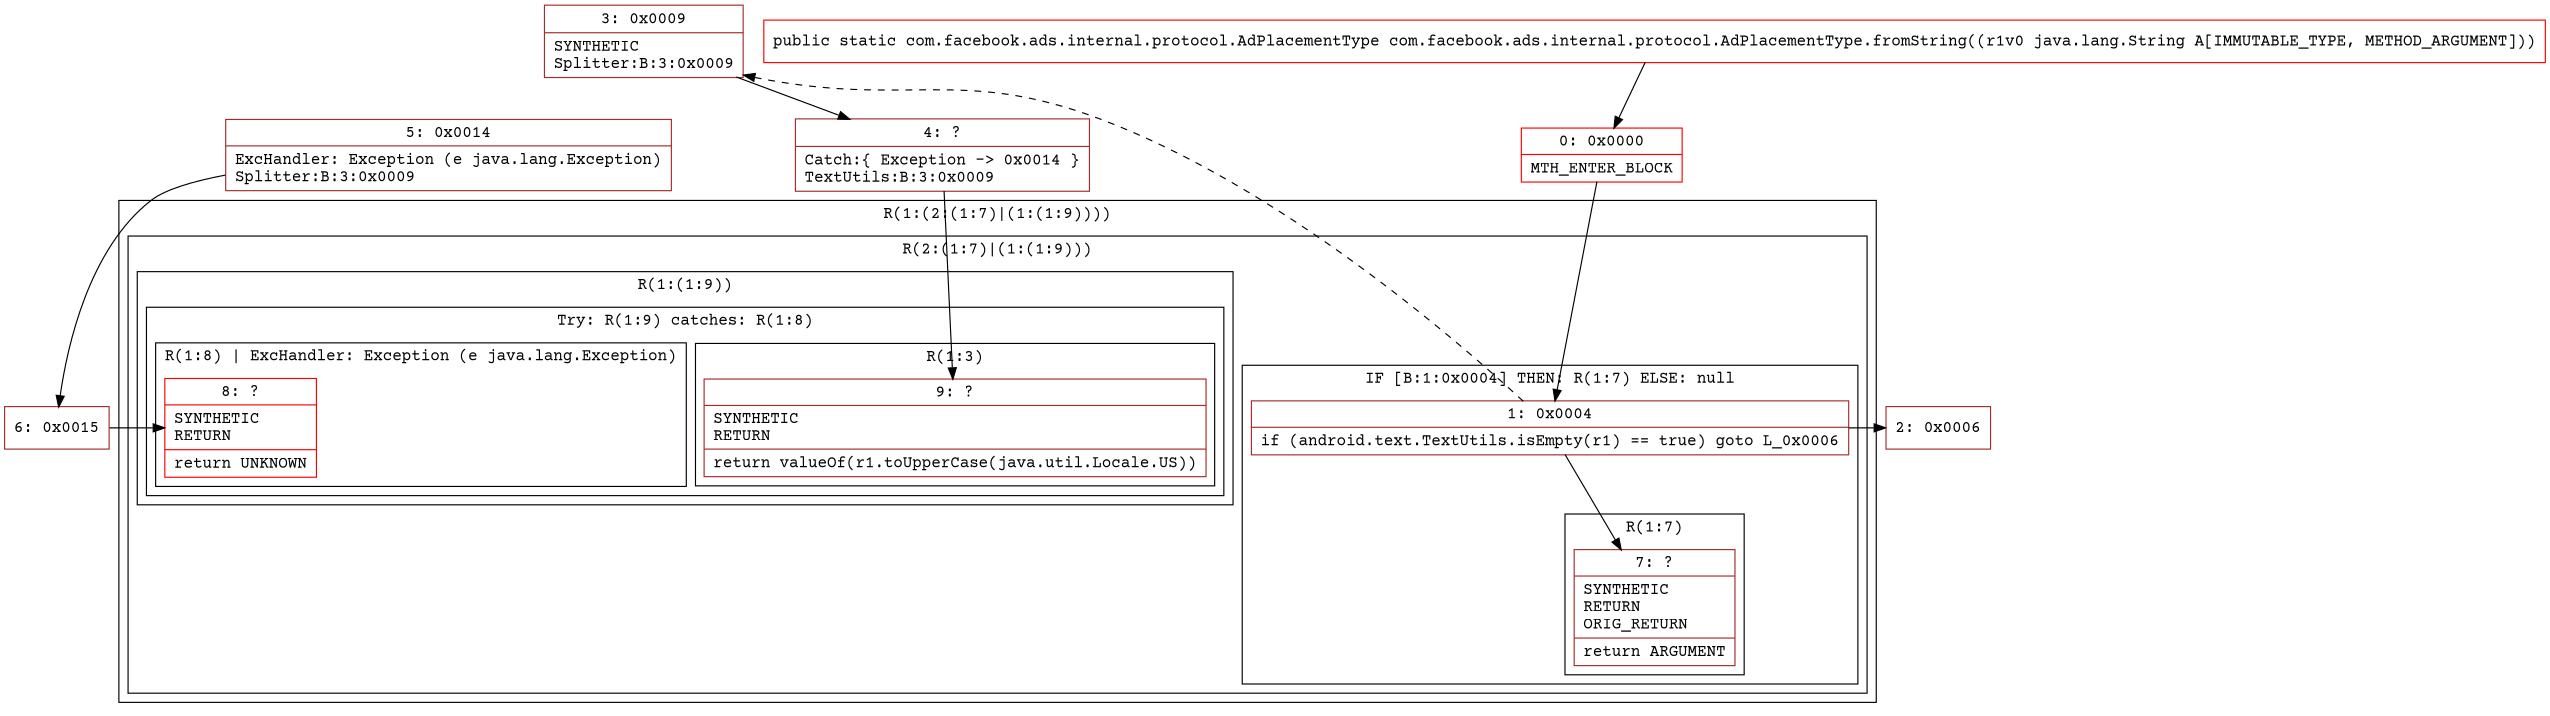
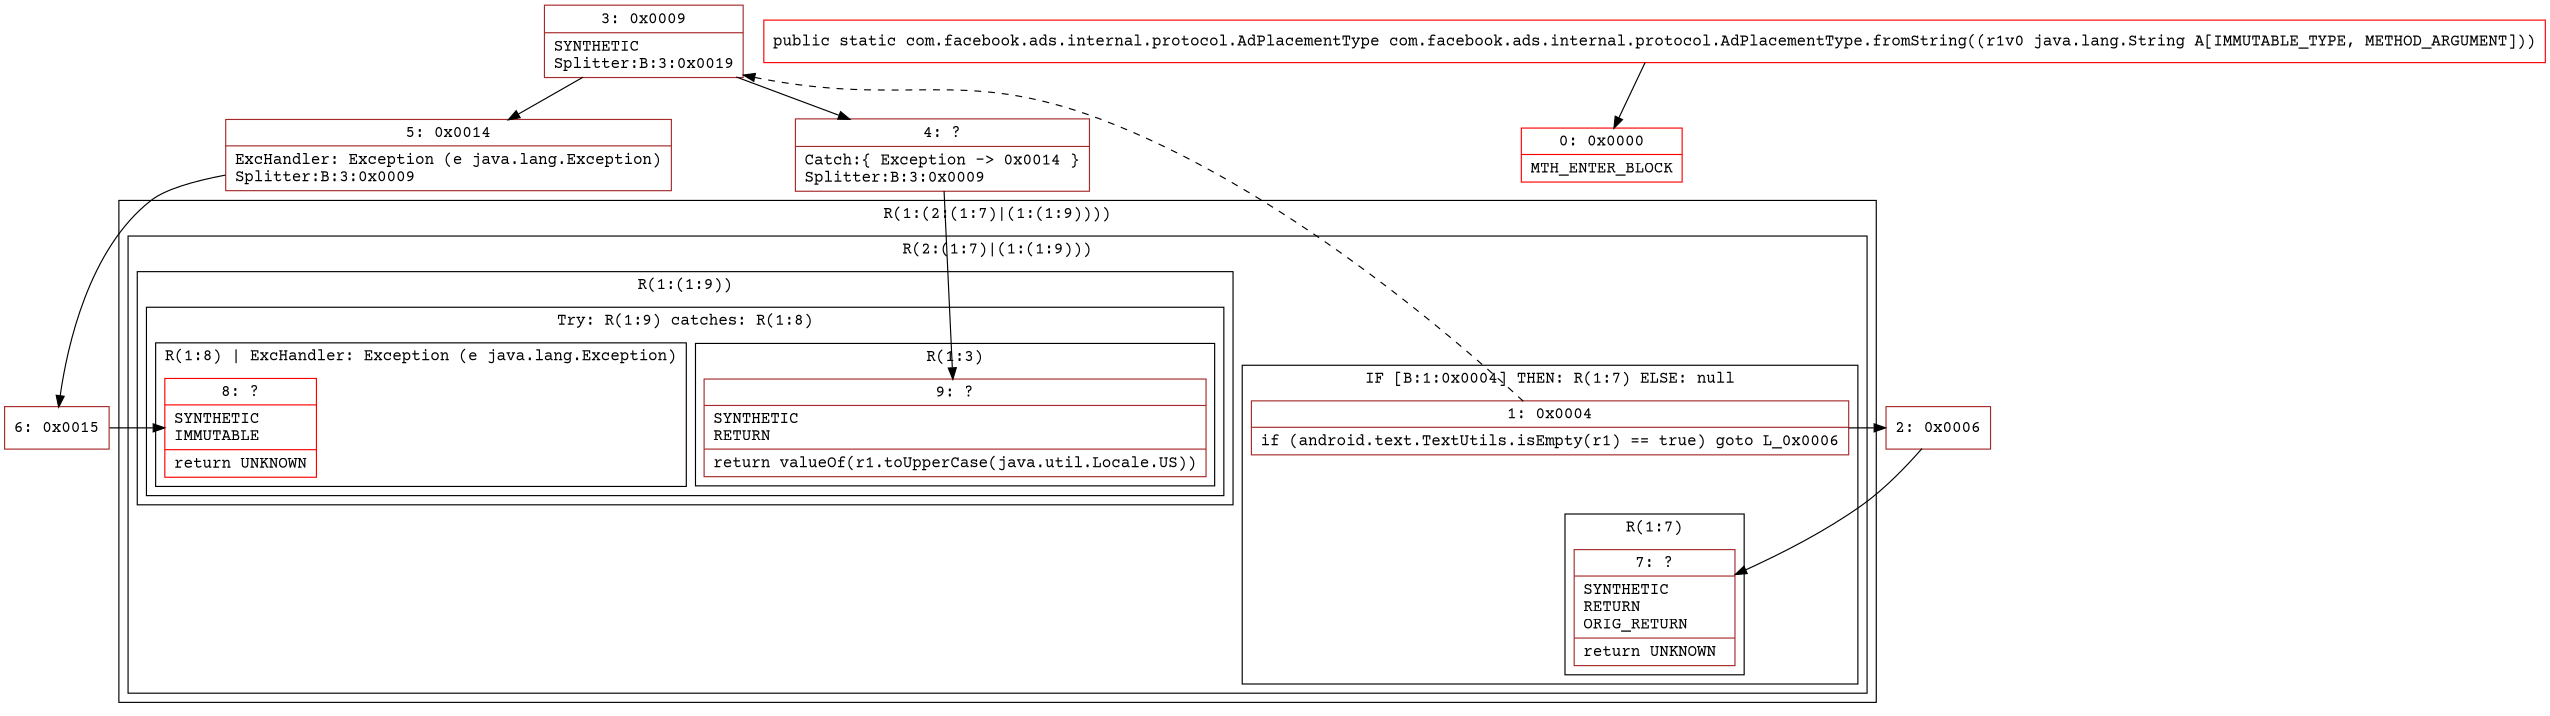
node "3: 0x0009": text "Splitter:B:3:0x0009" -> "Splitter:B:3:0x0019"
edge "3: 0x0009" -> "5: 0x0014": added
node "4: ?": text "TextUtils:B:3:0x0009" -> "Splitter:B:3:0x0009"
edge "0: 0x0000" -> "1: 0x0004": removed
node "8: ?": text "RETURN" -> "IMMUTABLE"
edge "1: 0x0004" -> "7: ?": now "2: 0x0006" -> "7: ?"
node "7: ?": text "return ARGUMENT" -> "return UNKNOWN"
